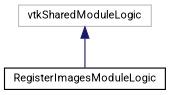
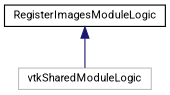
edge "RegisterImagesModuleLogic" -> "vtkSharedModuleLogic": reversed
